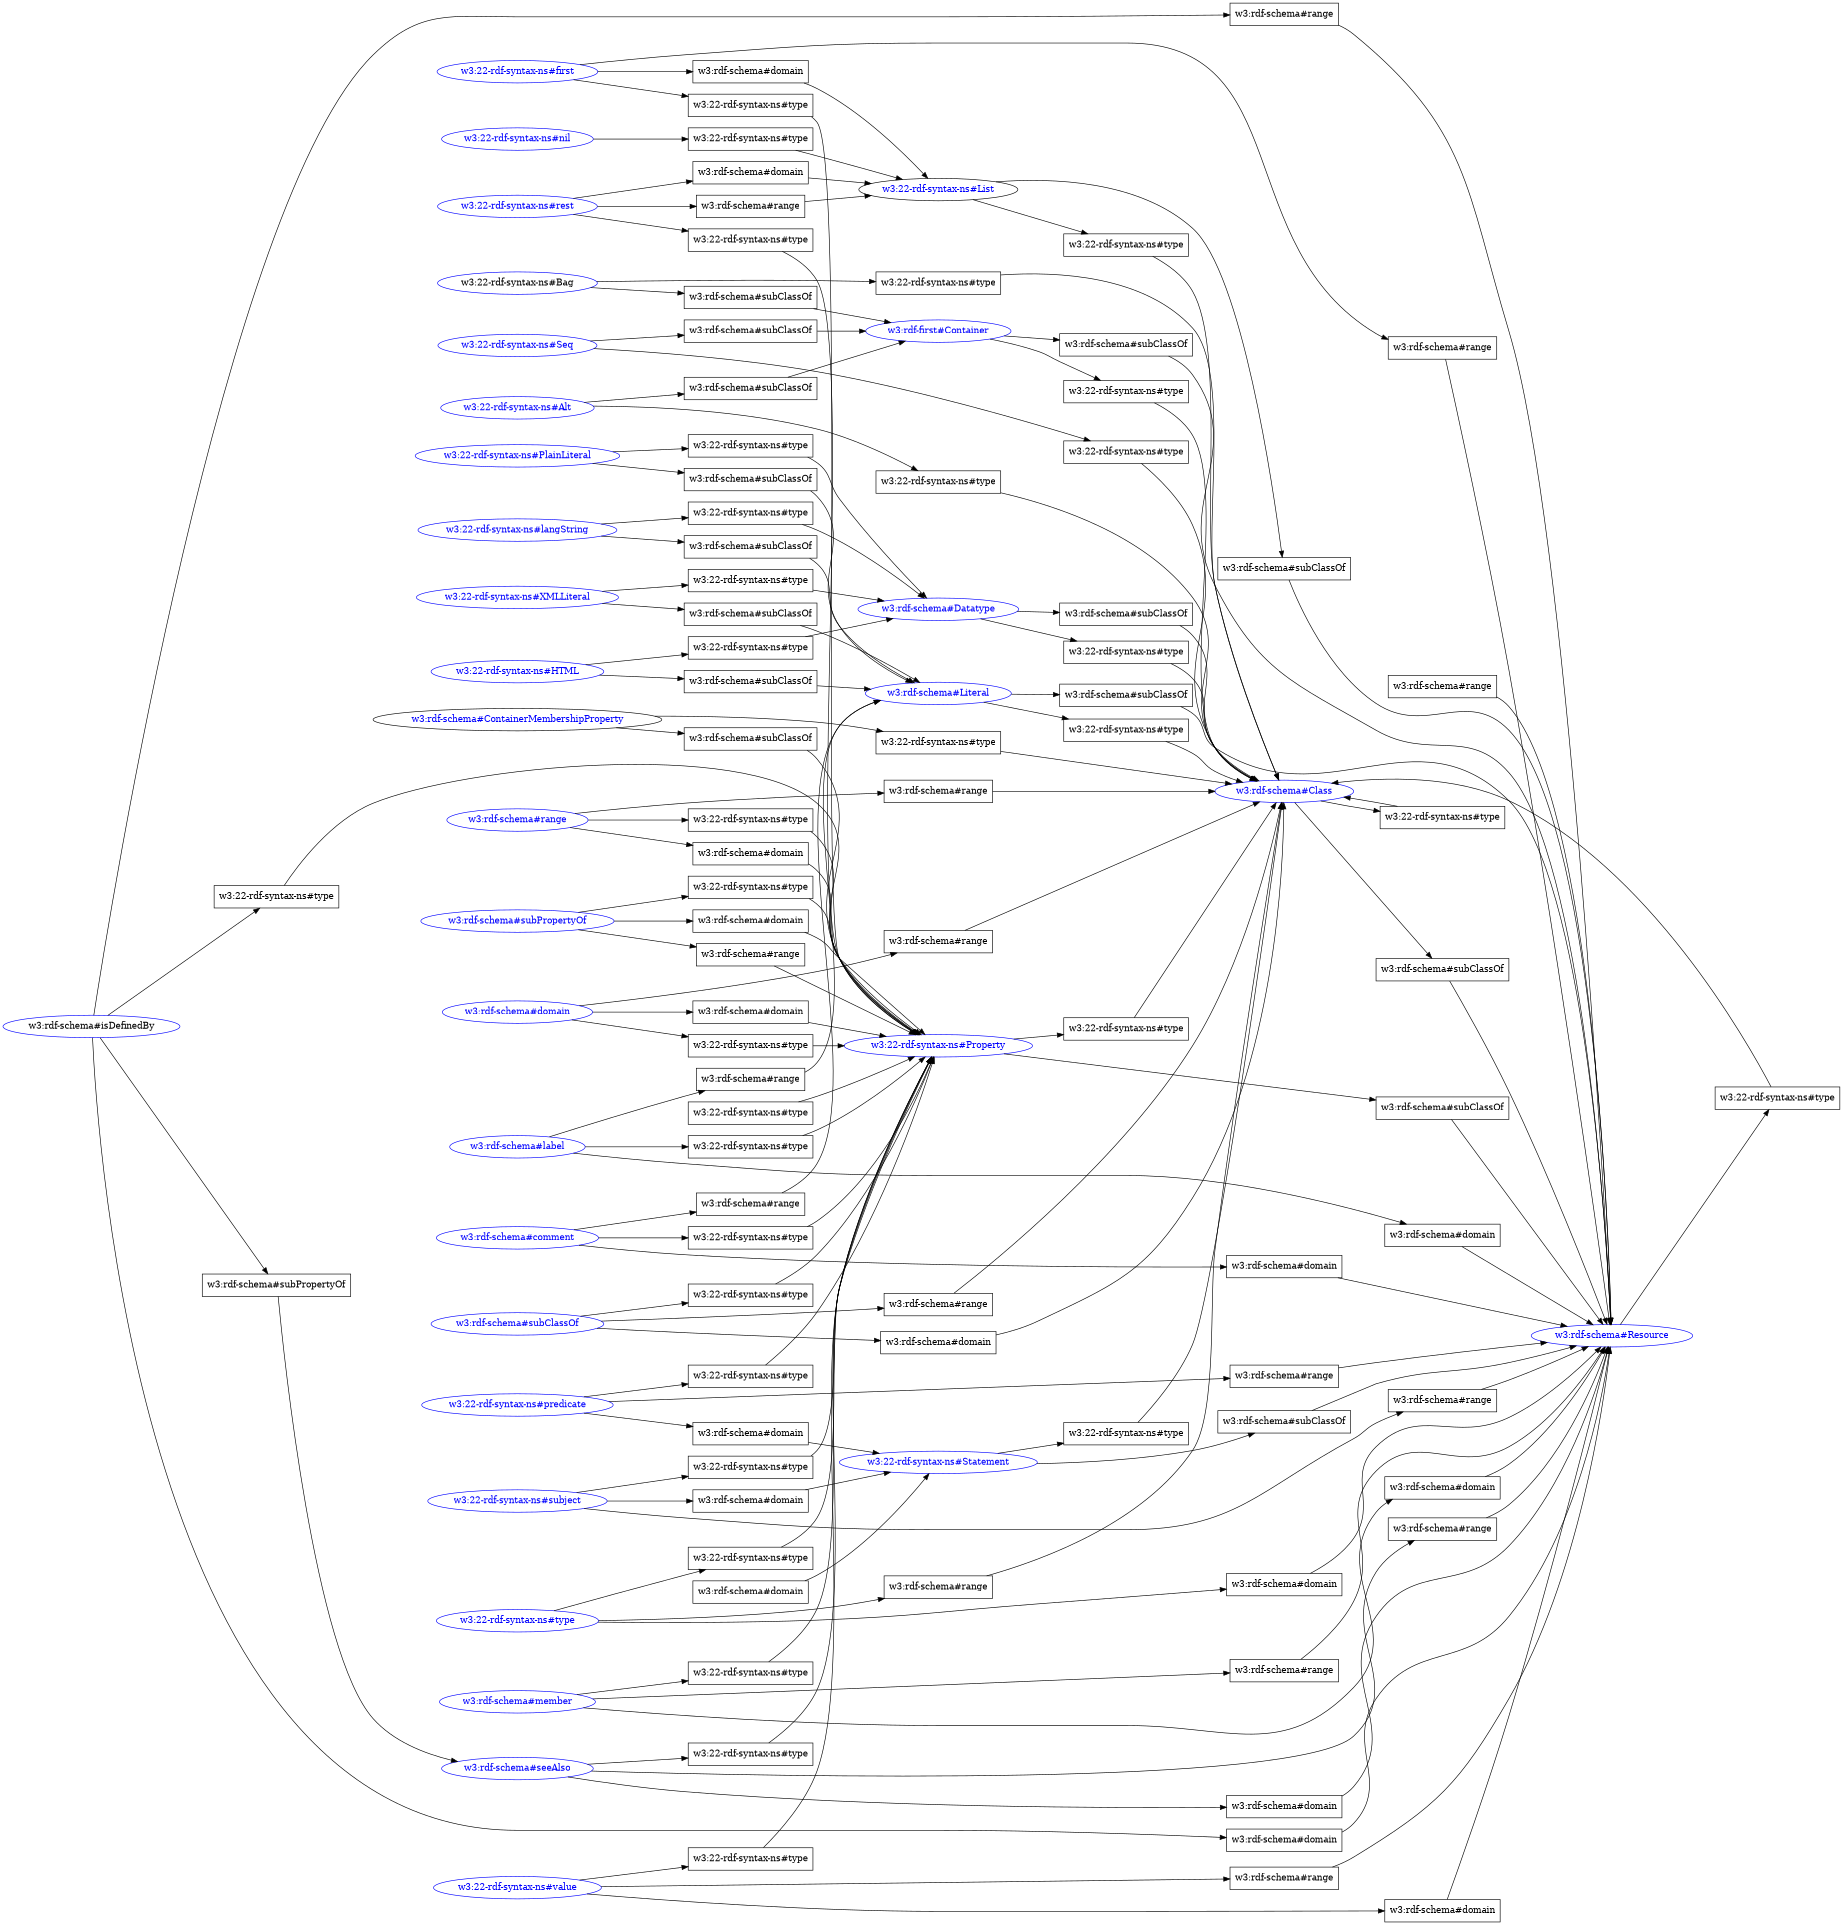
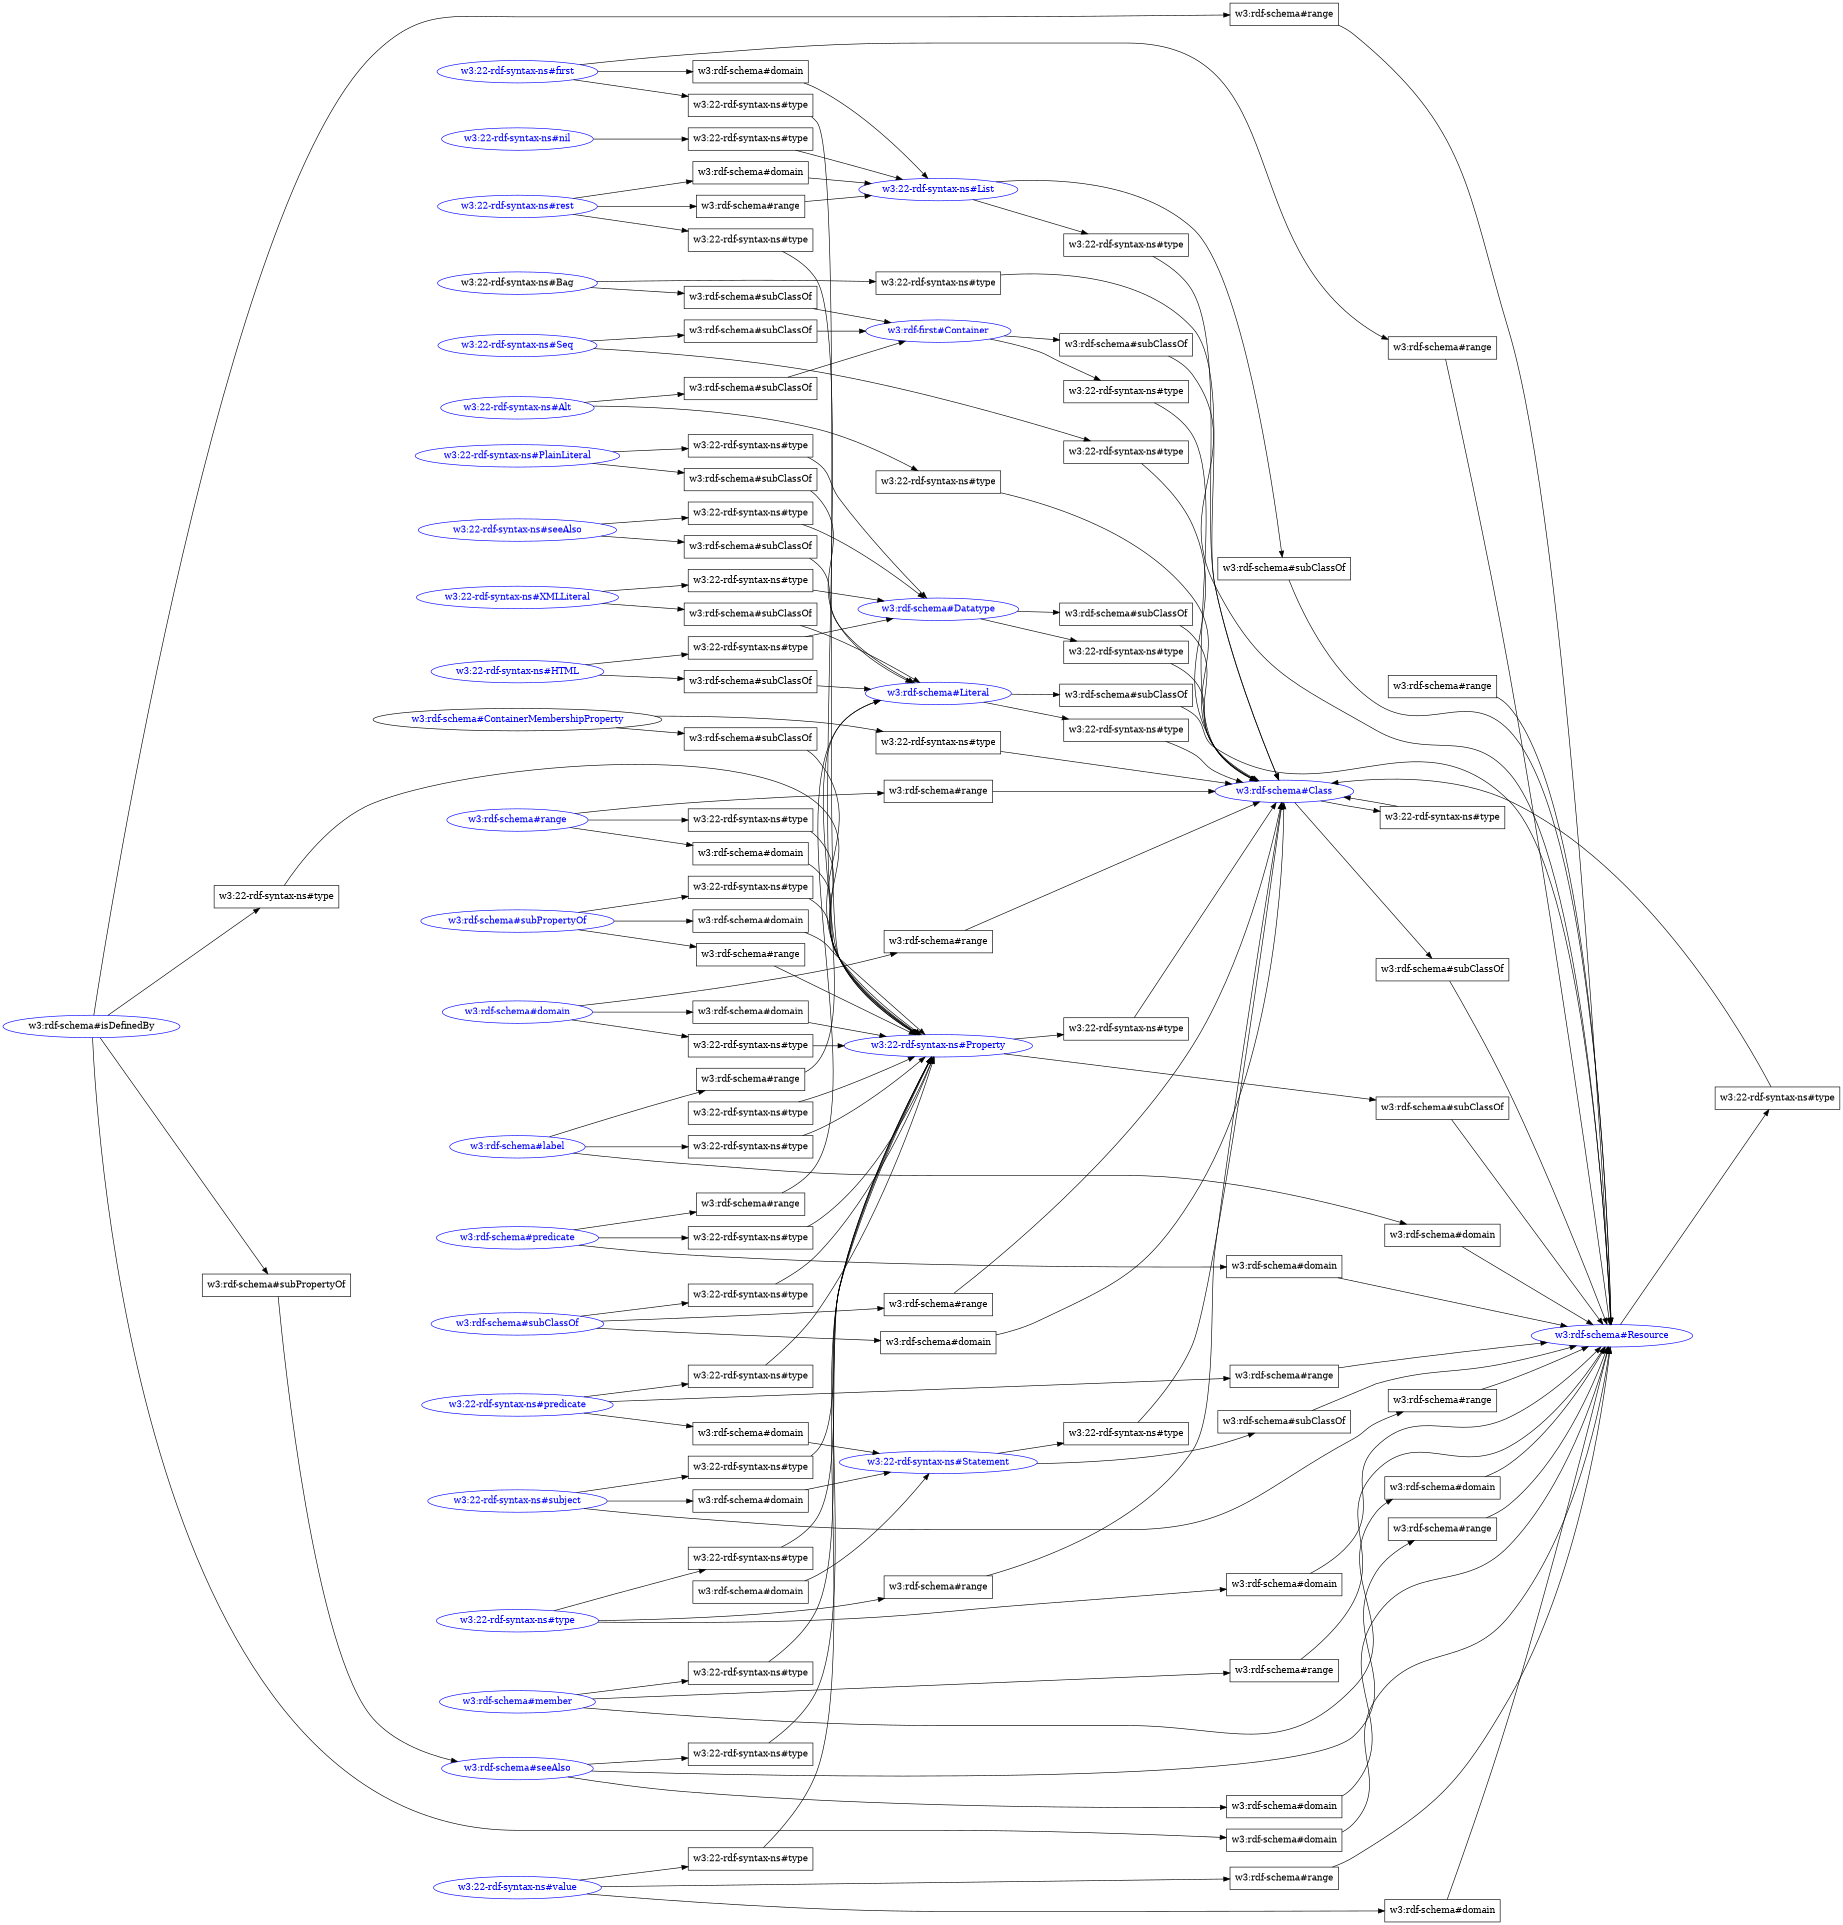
node "w3:22-rdf-syntax-ns#List": color black -> blue
node "w3:22-rdf-syntax-ns#langString": label "w3:22-rdf-syntax-ns#langString" -> "w3:22-rdf-syntax-ns#seeAlso"
node "w3:rdf-schema#comment": label "w3:rdf-schema#comment" -> "w3:rdf-schema#predicate"
